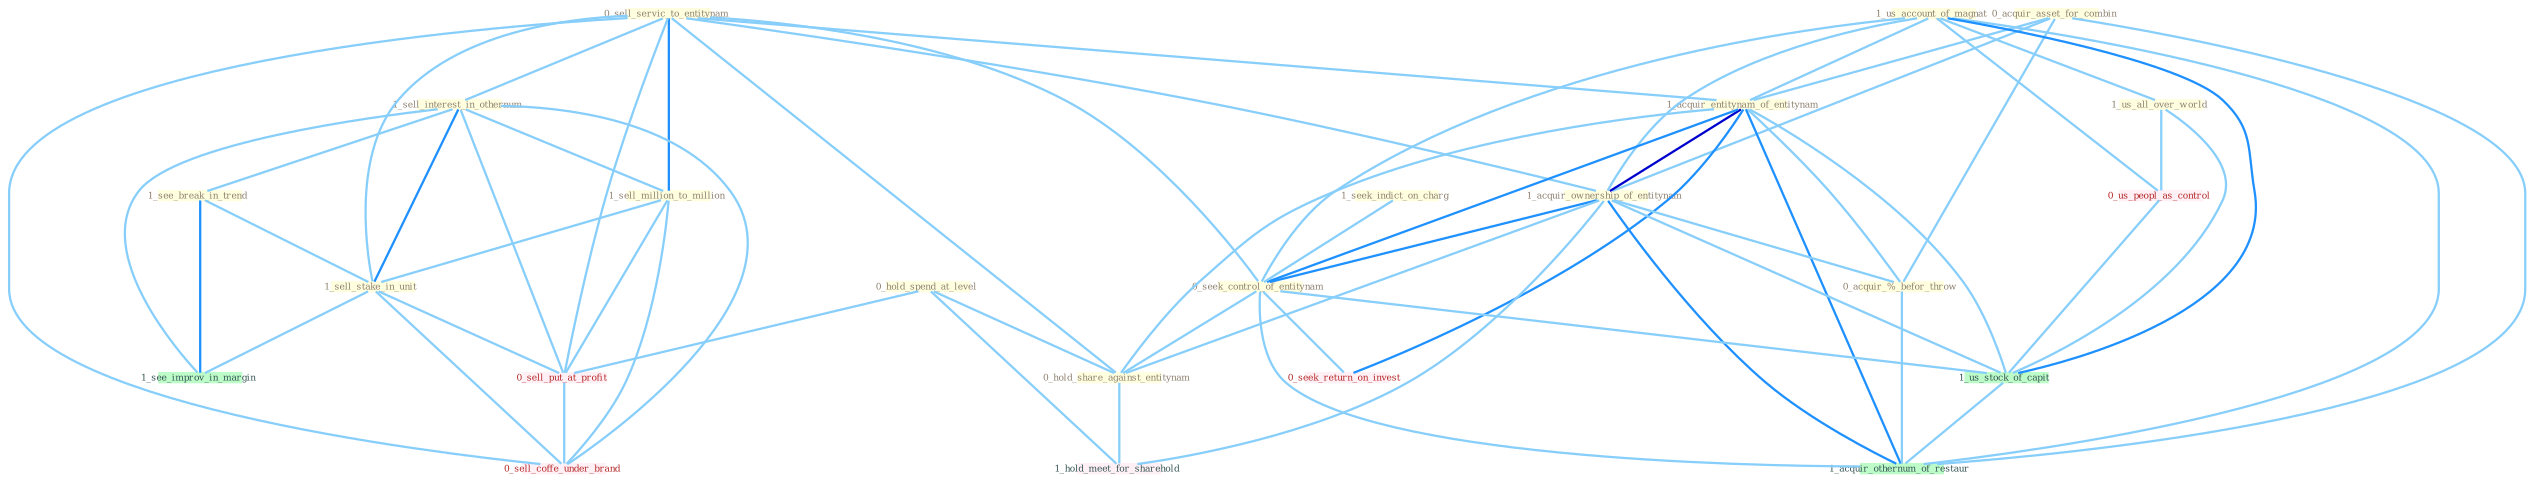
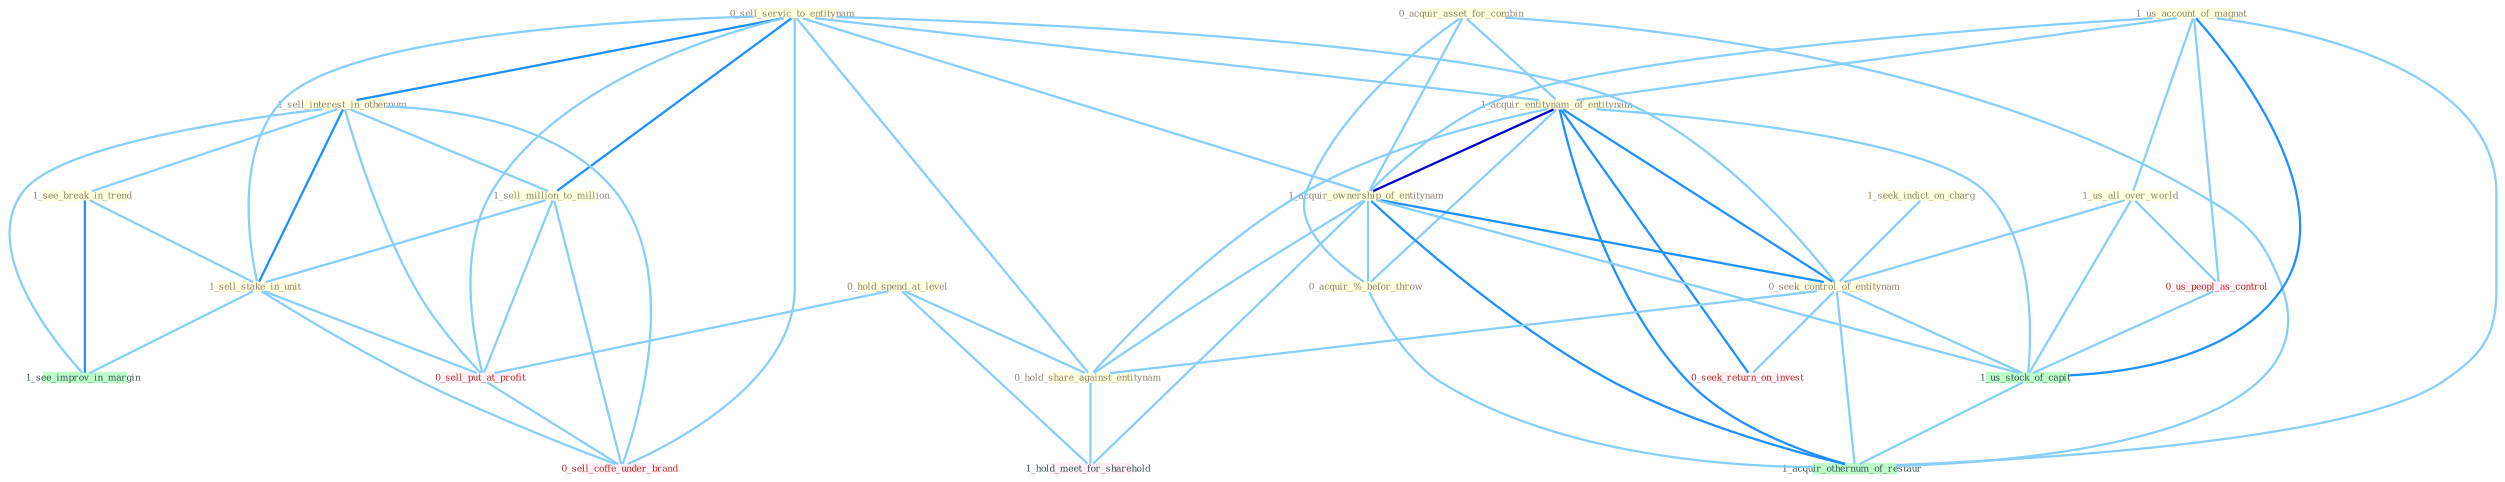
edge "0_sell_servic_to_entitynam" -- "1_sell_interest_in_othernum": color #87cefa -> #1e90ff
edge "1_us_account_of_magnat" -- "0_seek_control_of_entitynam": now "1_us_all_over_world" -- "0_seek_control_of_entitynam"
